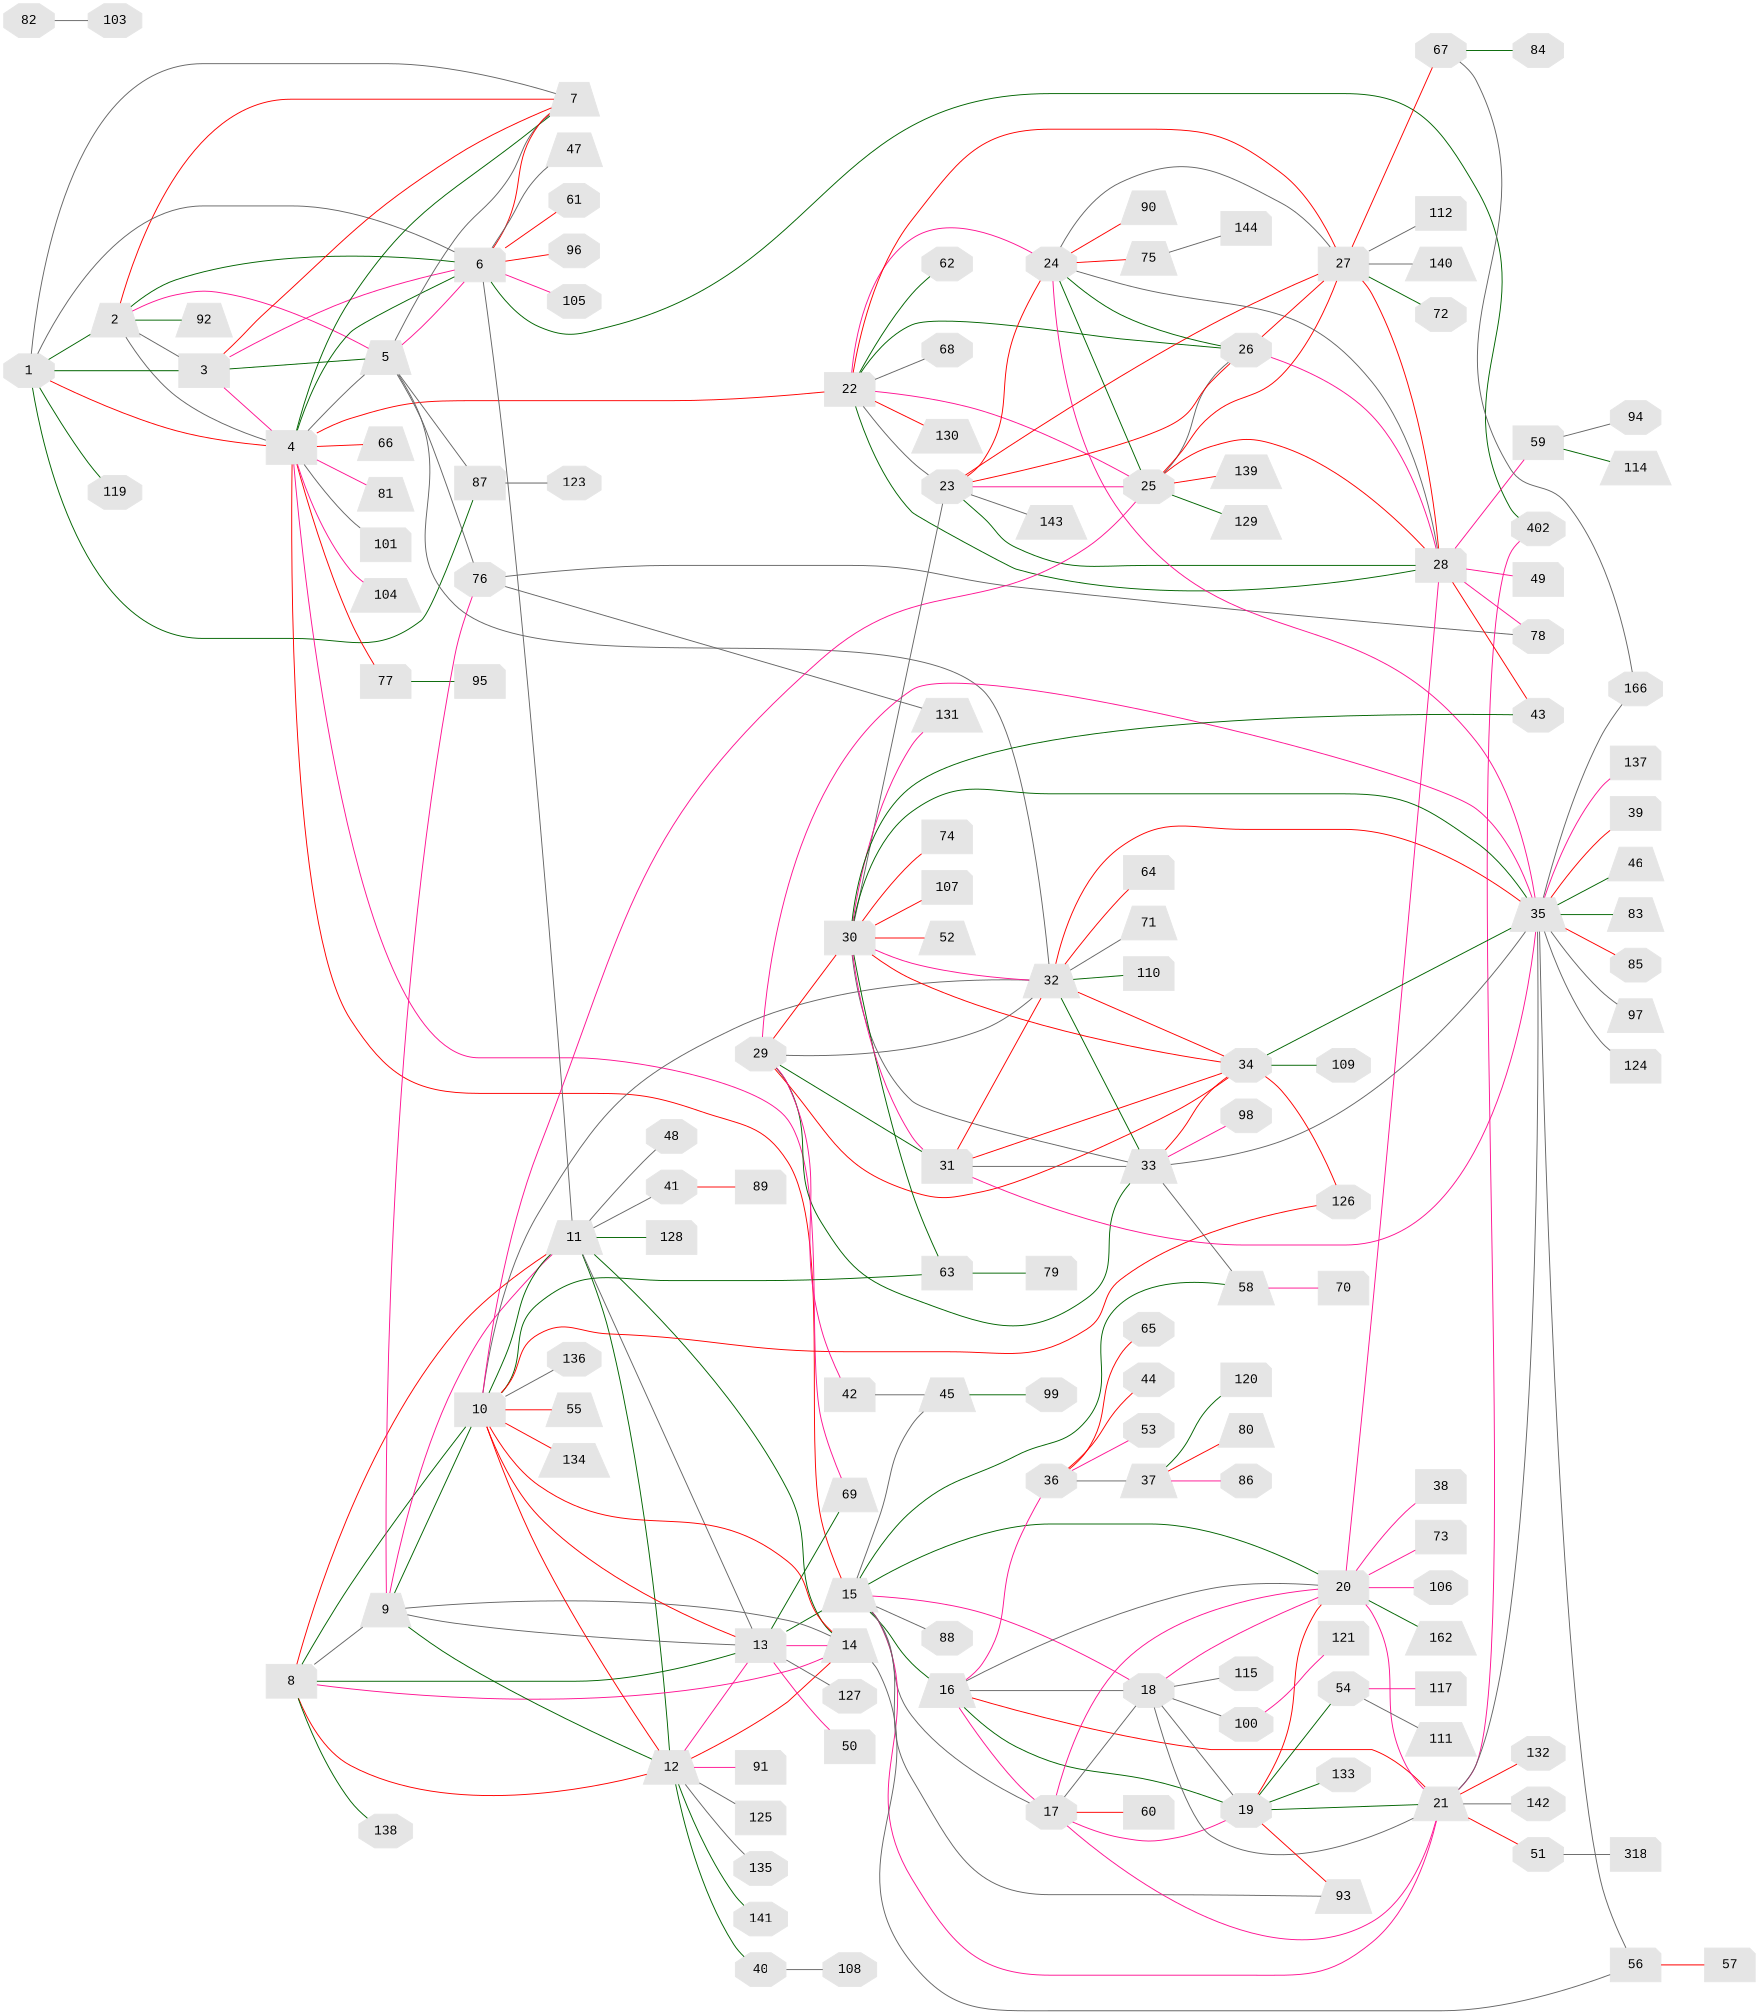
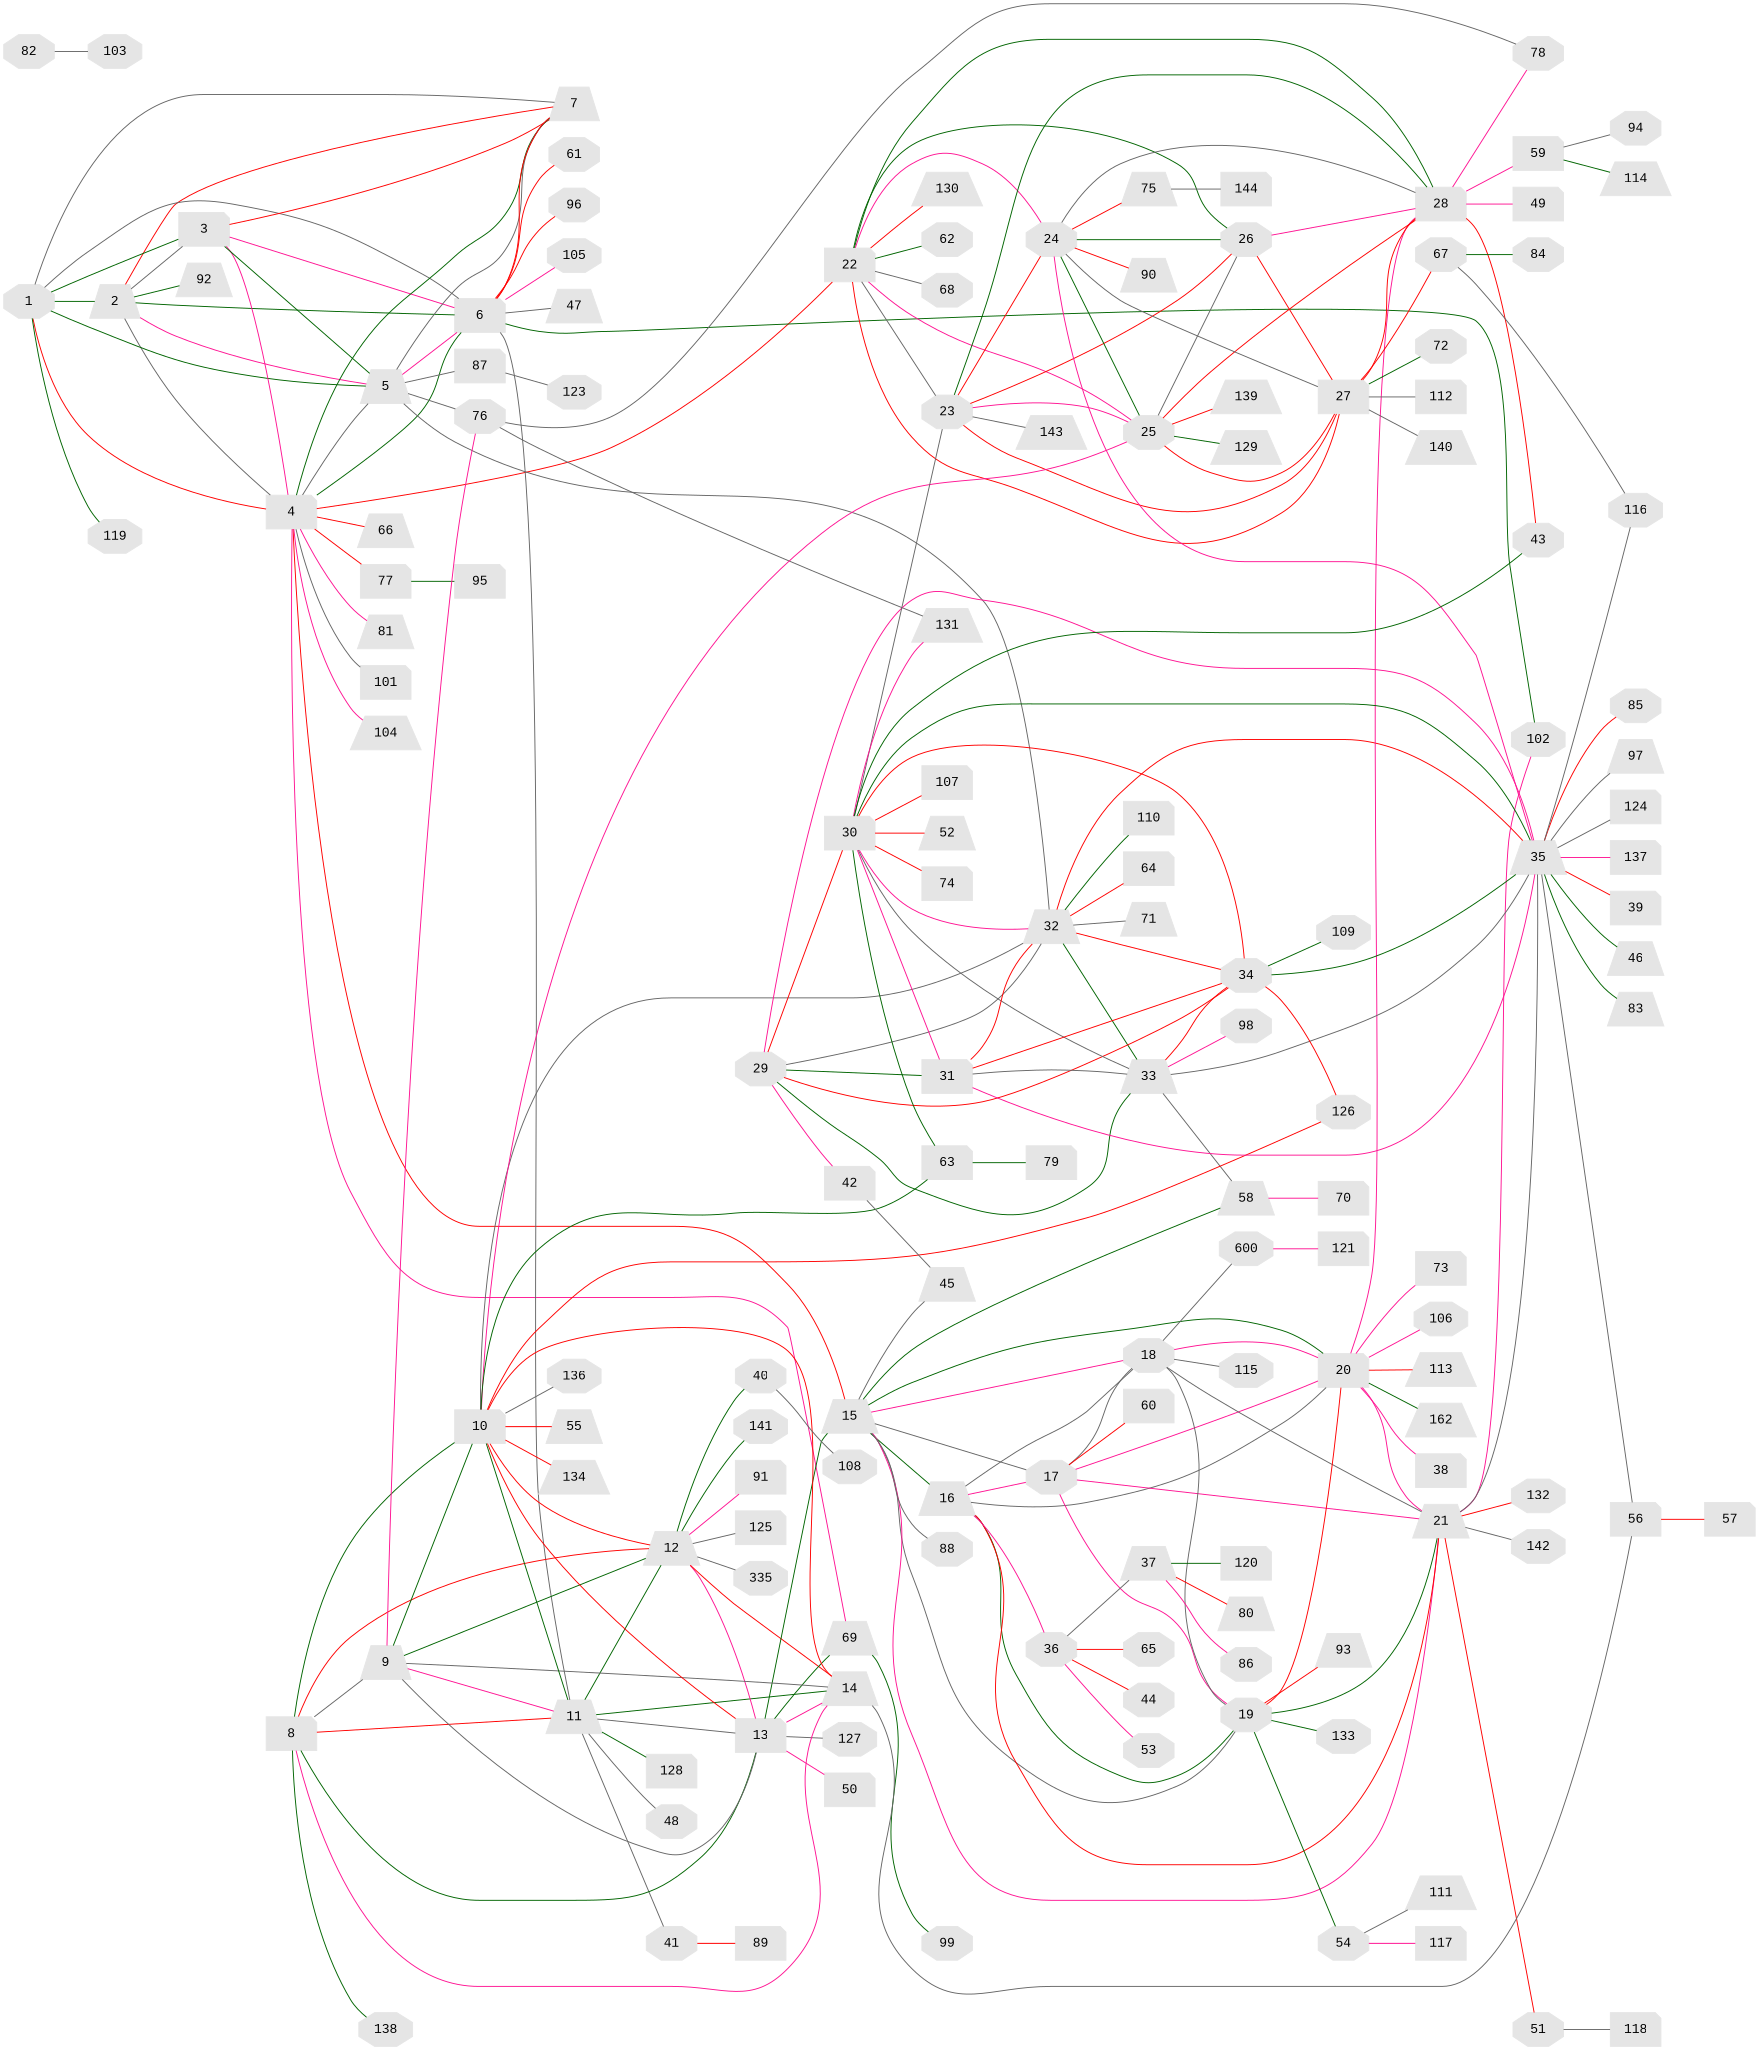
node "402": label "402" -> "102"
edge "1" -- "87": now "1" -- "5"
node "166": label "166" -> "116"
node "113": added
edge "45" -- "99": now "69" -- "99"
node "100": label "100" -> "600"
node "318": label "318" -> "118"
node "135": label "135" -> "335"
edge "15" -- "93": now "15" -- "19"
